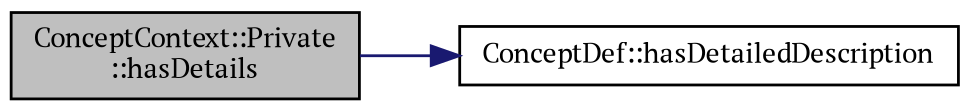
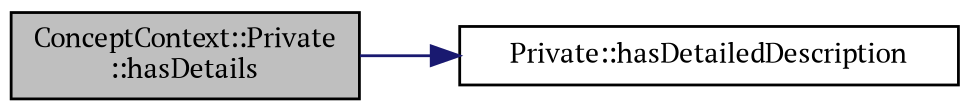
node "ConceptDef::hasDetailedDescription": label "ConceptDef::hasDetailedDescription" -> "Private::hasDetailedDescription"
